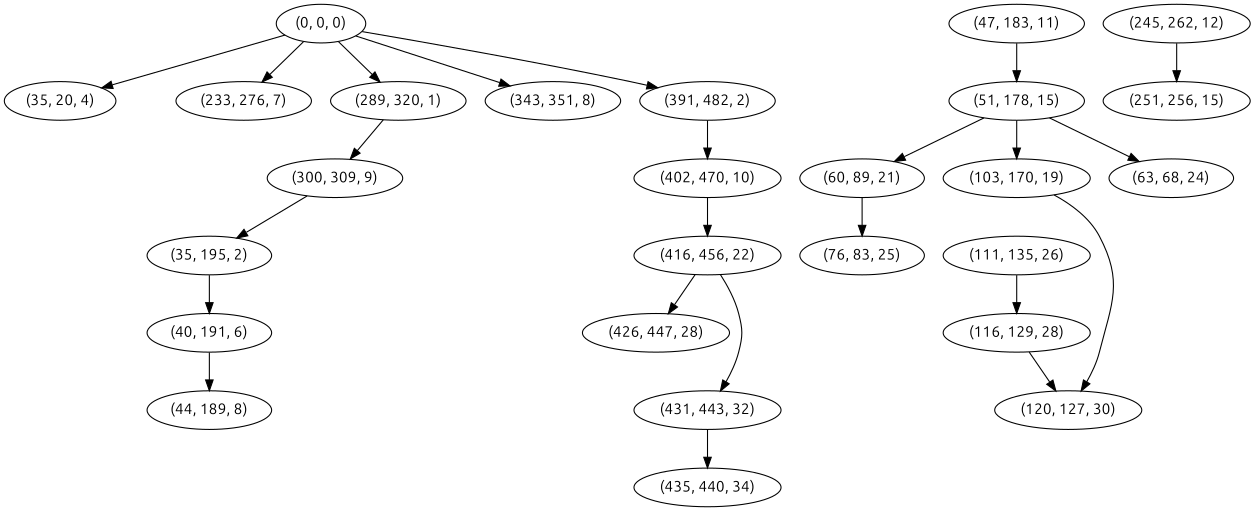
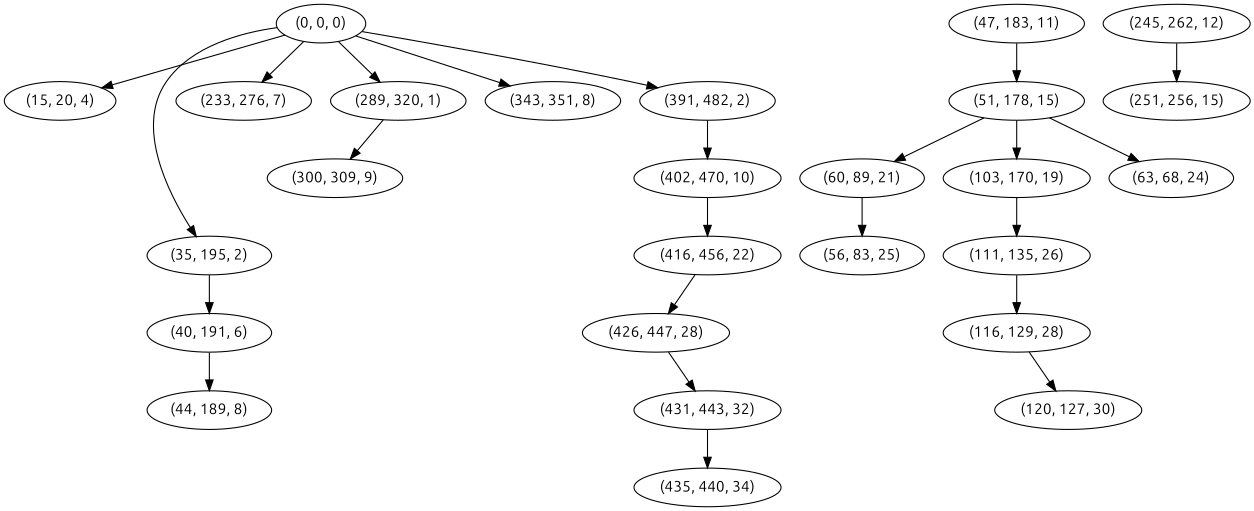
node "(35, 20, 4)": label "(35, 20, 4)" -> "(15, 20, 4)"
edge "(300, 309, 9)" -> "(35, 195, 2)": now "(0, 0, 0)" -> "(35, 195, 2)"
node "(76, 83, 25)": label "(76, 83, 25)" -> "(56, 83, 25)"
edge "(103, 170, 19)" -> "(120, 127, 30)": now "(103, 170, 19)" -> "(111, 135, 26)"
edge "(416, 456, 22)" -> "(431, 443, 32)": now "(426, 447, 28)" -> "(431, 443, 32)"
